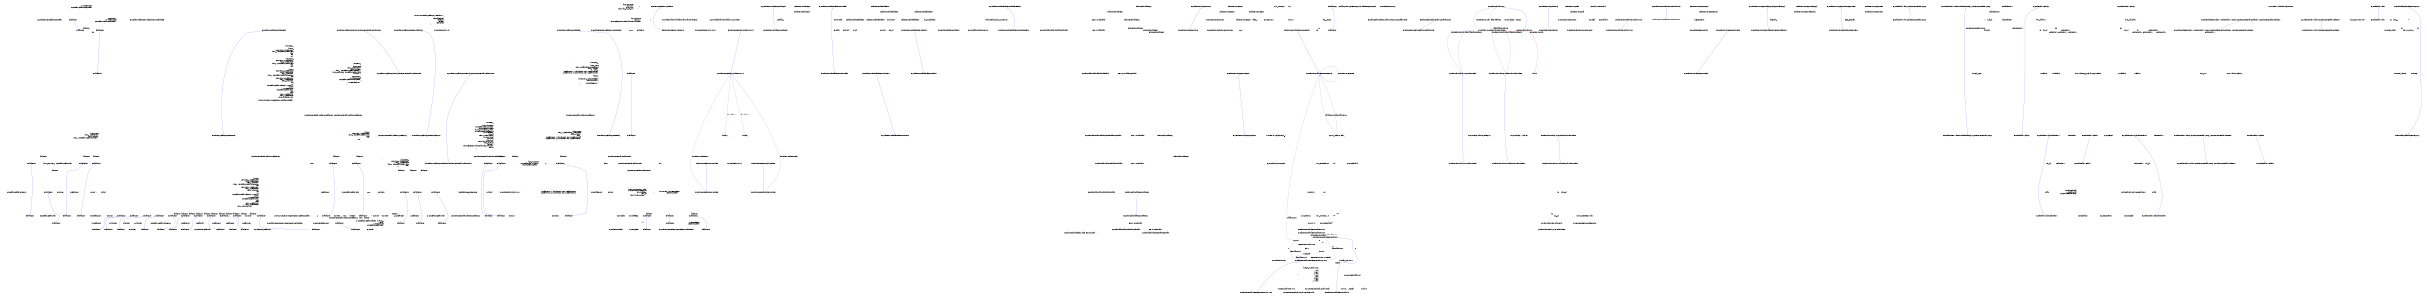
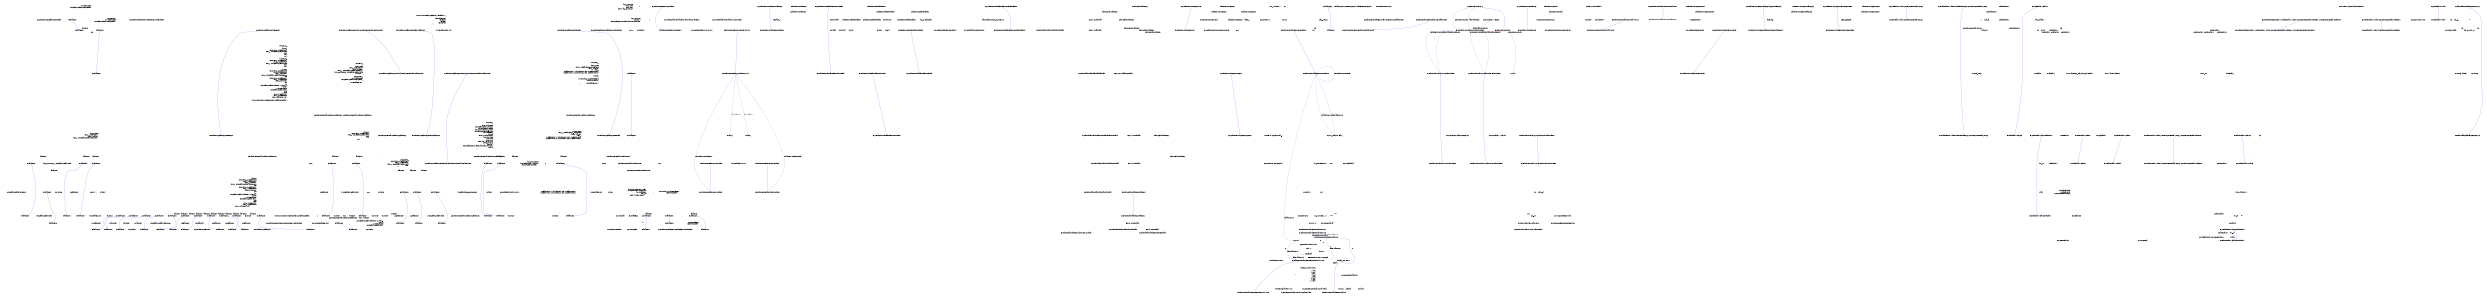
node "Exit CommandLine.NotParsed<T>.Equals(object)": added
